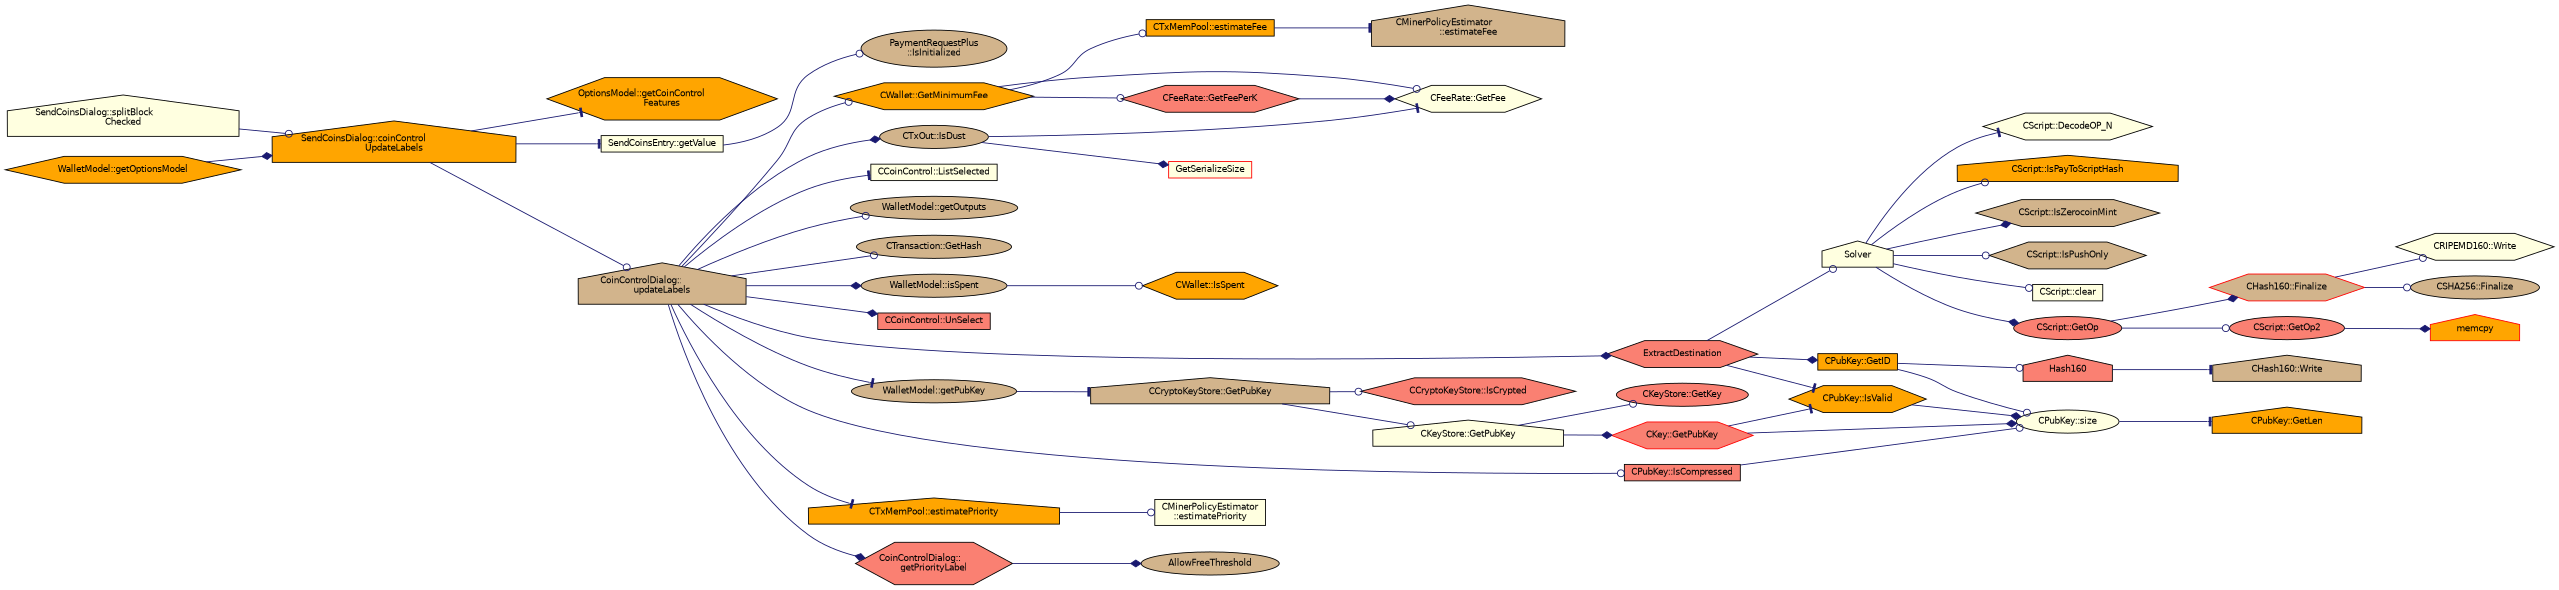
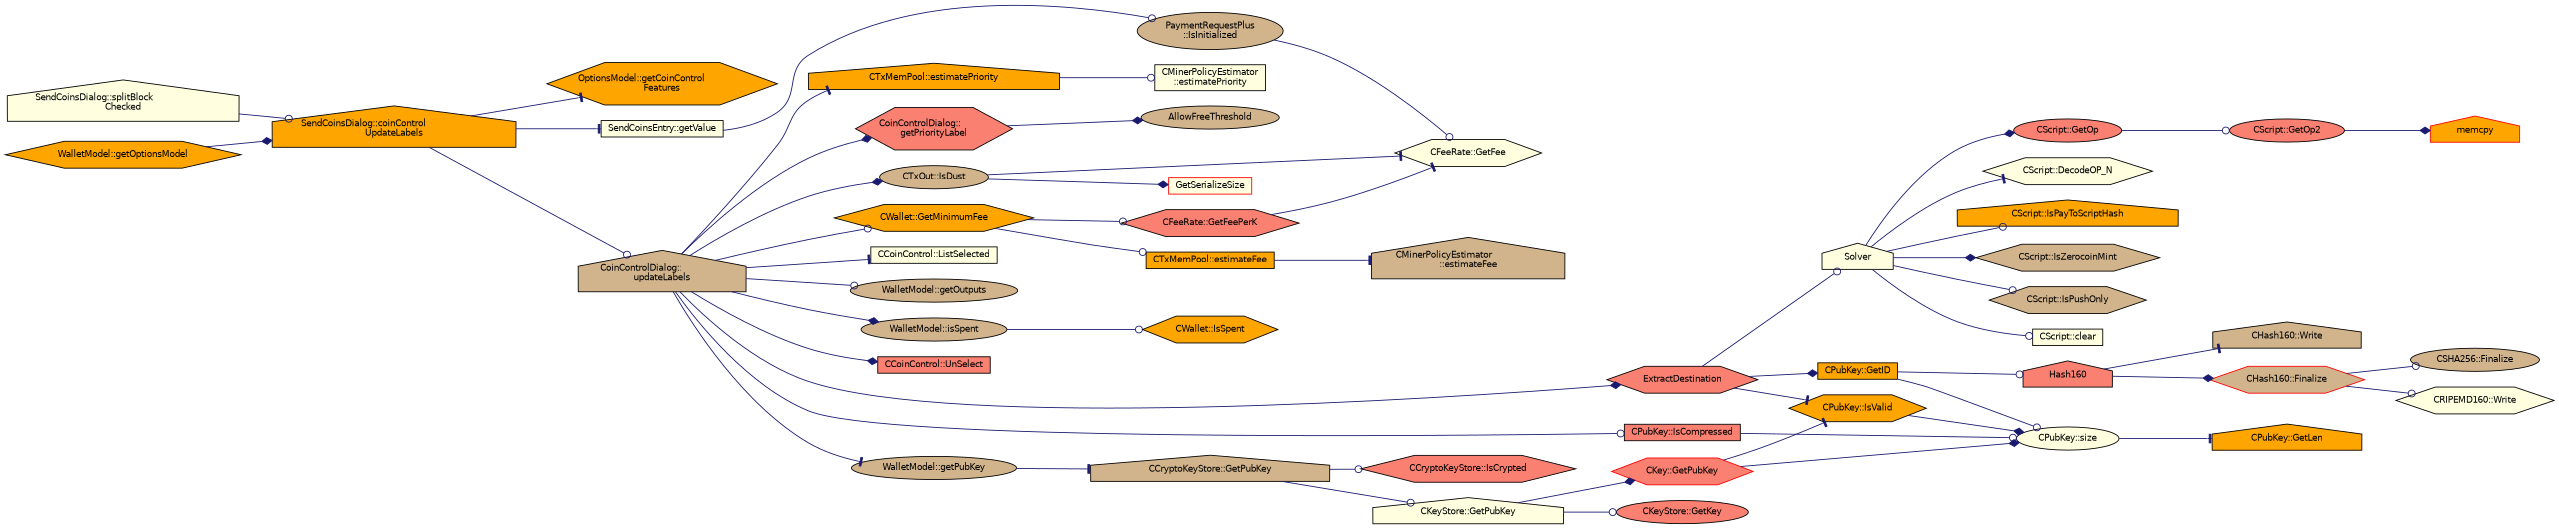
edge "CWallet::GetMinimumFee" -> "CFeeRate::GetFee": now "PaymentRequestPlus ::IsInitialized" -> "CFeeRate::GetFee"
edge "CFeeRate::GetFeePerK" -> "CFeeRate::GetFee": arrowhead diamond -> tee
node "CTransaction::GetHash": removed
edge "CScript::GetOp" -> "CHash160::Finalize": now "Hash160" -> "CHash160::Finalize"
